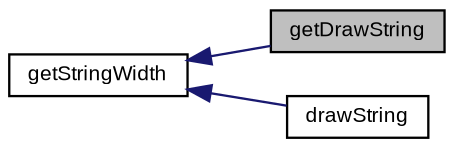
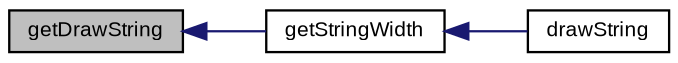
edge "getDrawString" -> "getStringWidth": reversed
